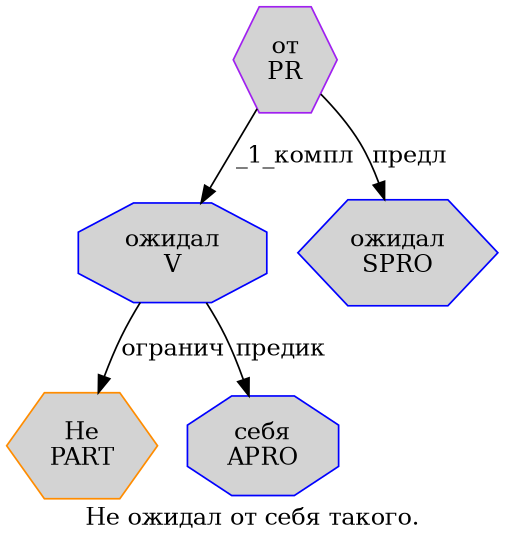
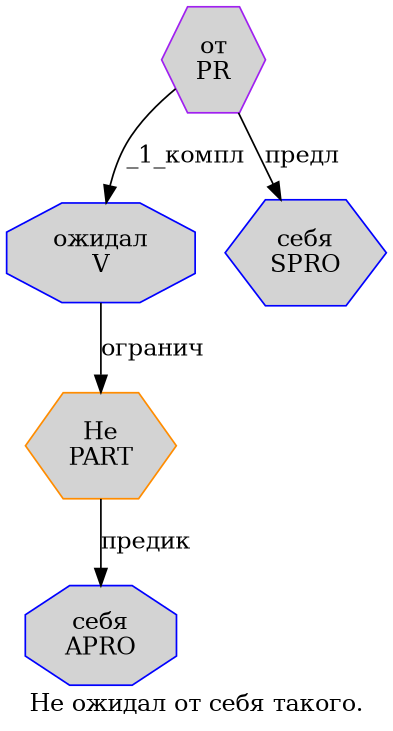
node "ожидал SPRO": label "ожидал SPRO" -> "себя SPRO"
edge "ожидал V" -> "себя APRO": now "Не PART" -> "себя APRO"
